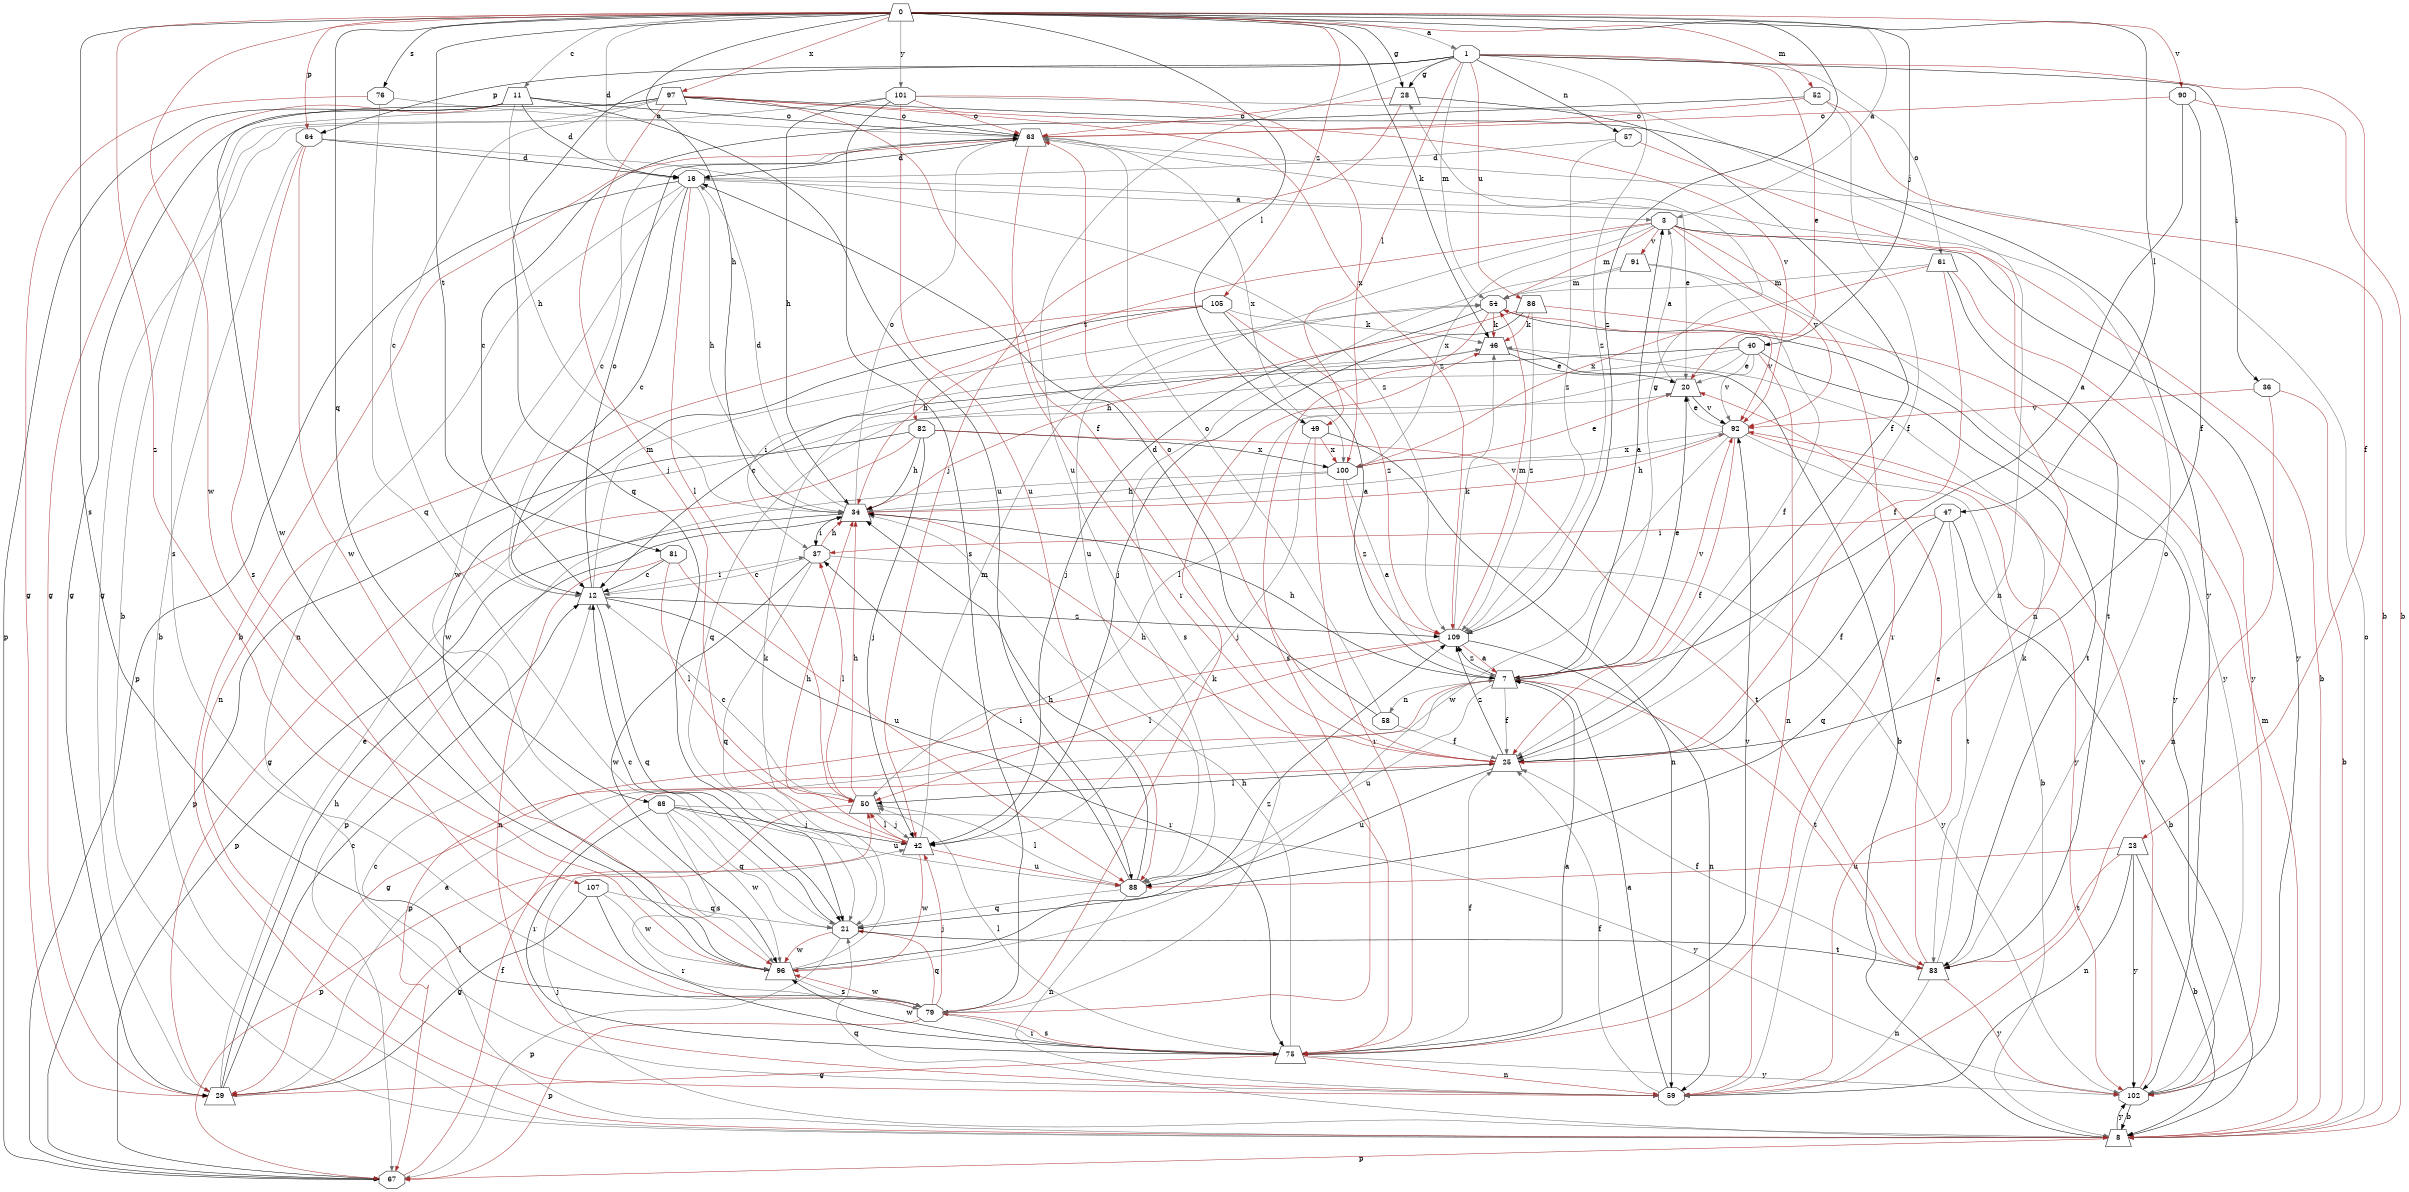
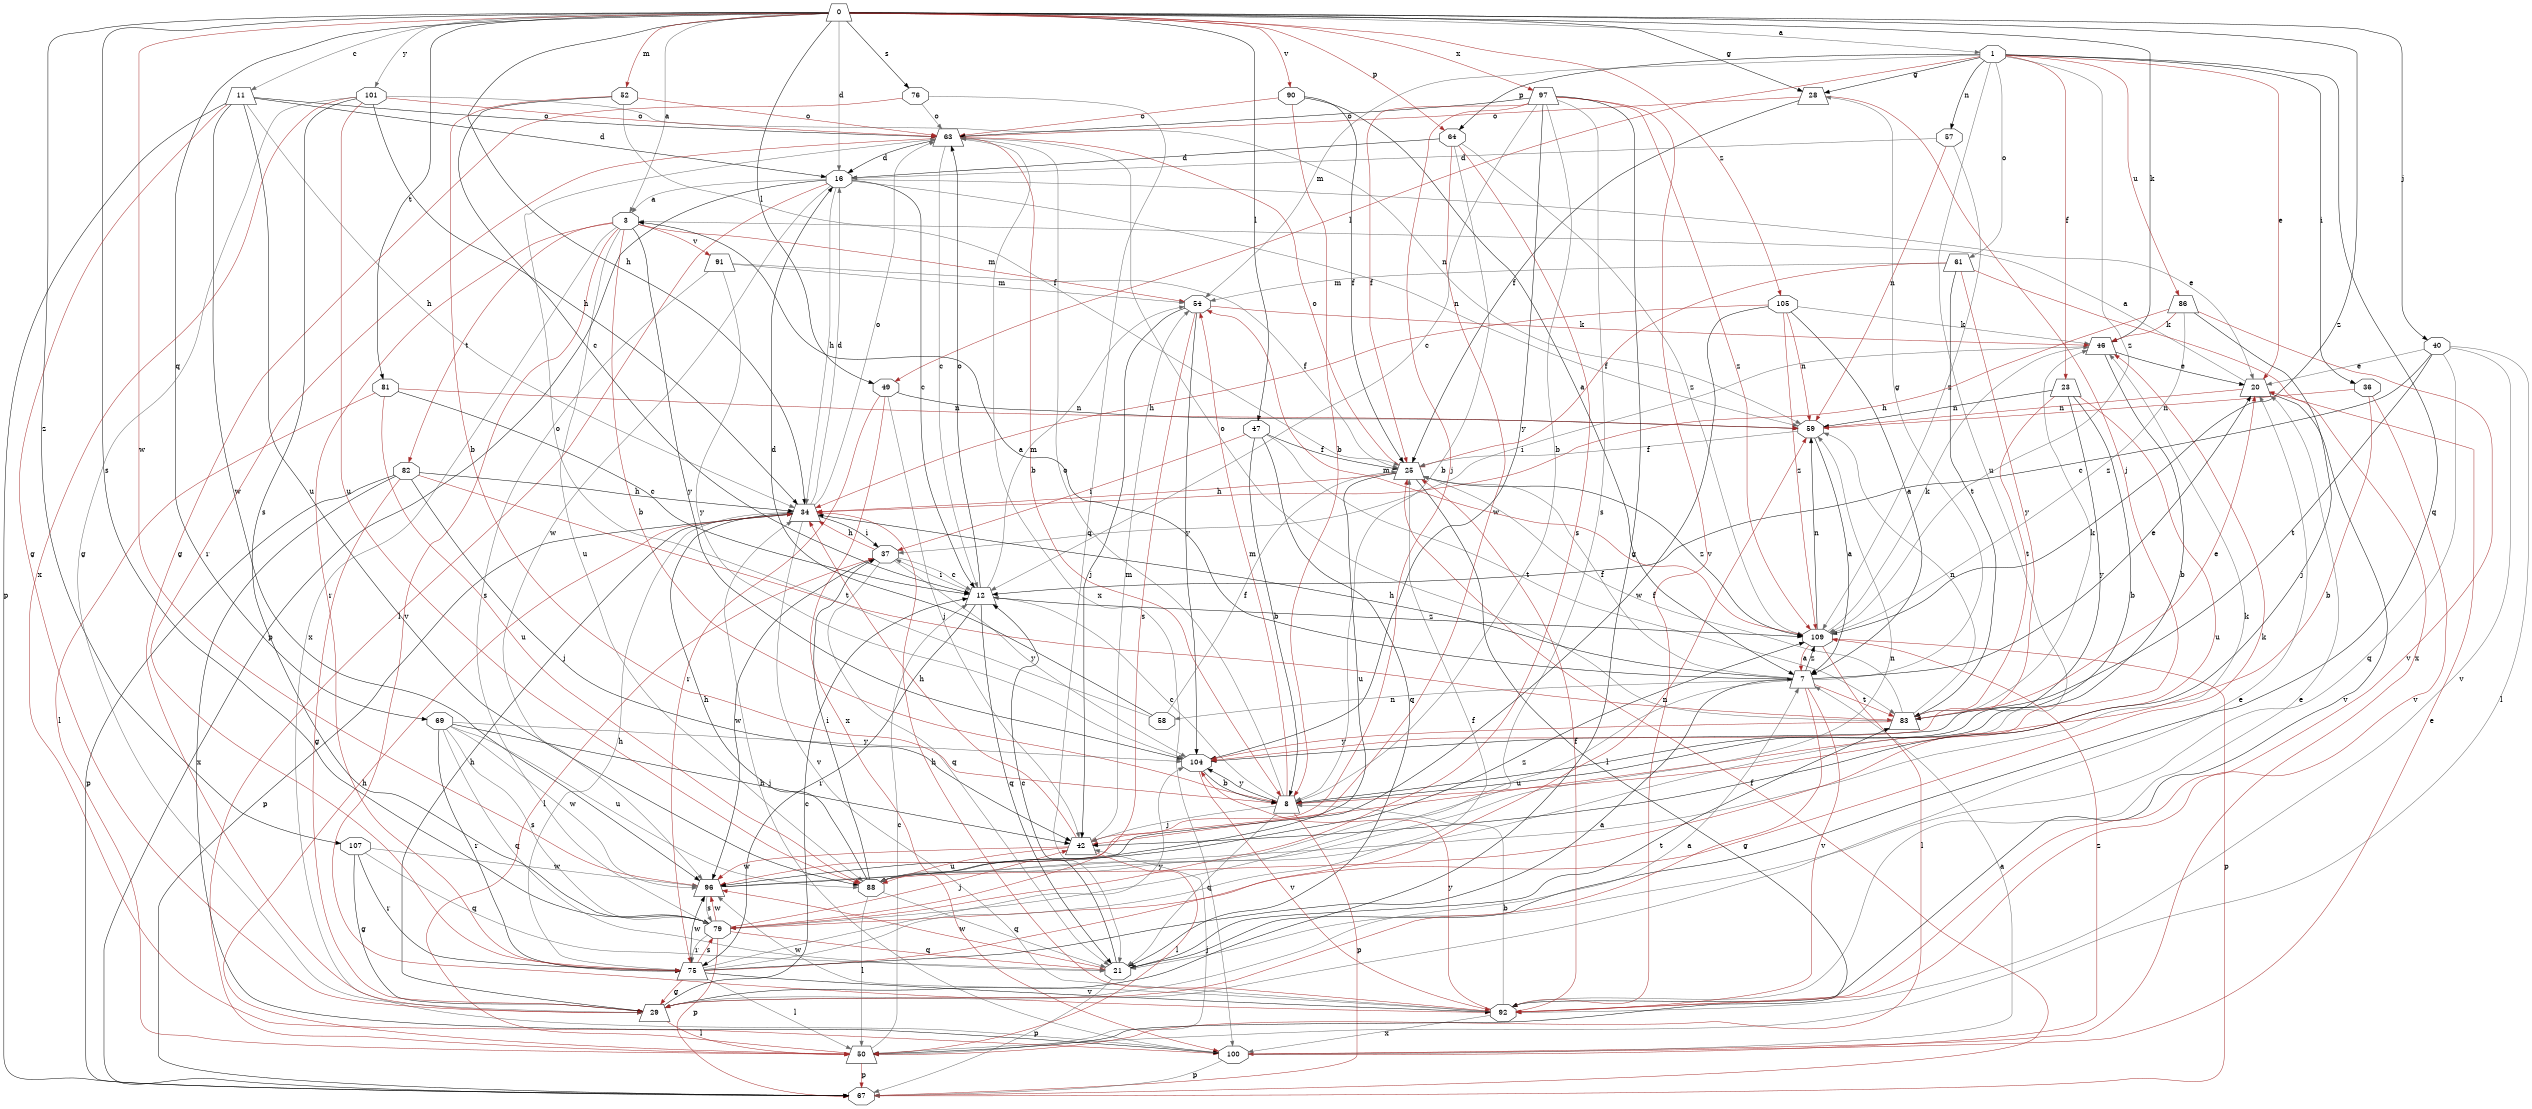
edge "0" -> "107": color brown -> black
edge "40" -> "59": now "20" -> "59"
node "102": label "102" -> "104"
